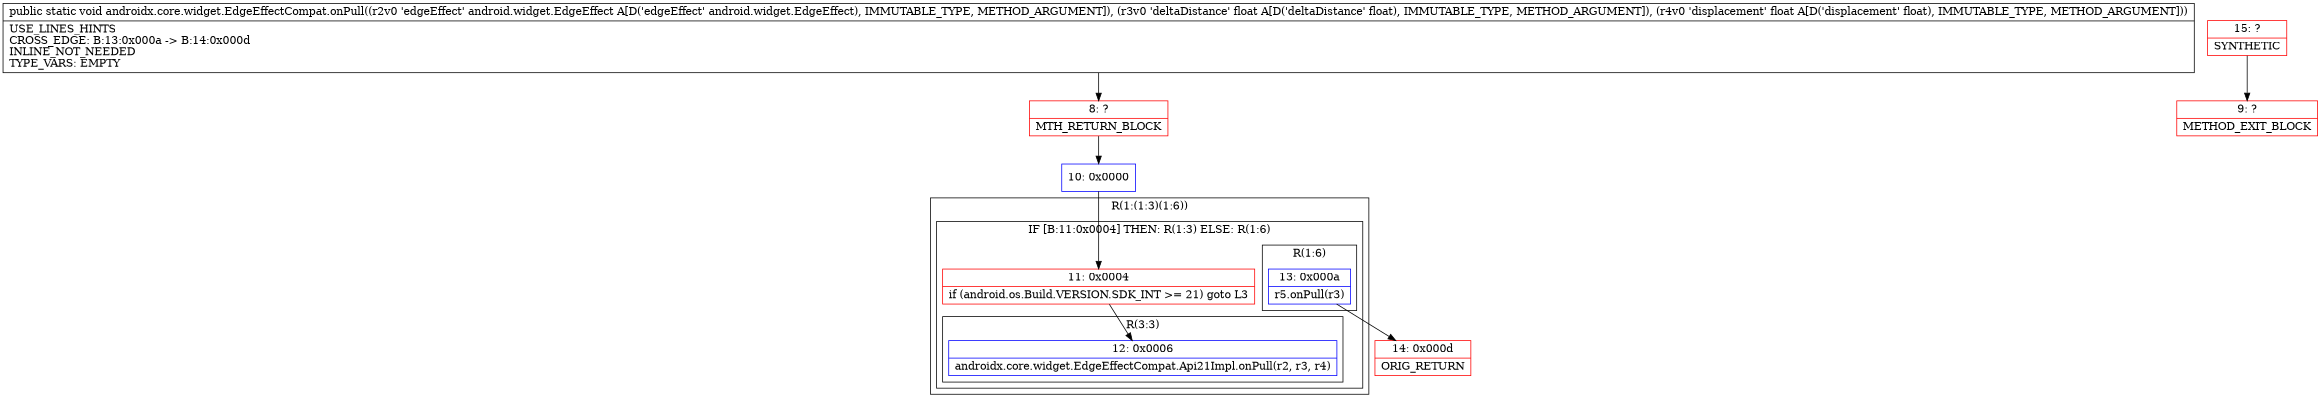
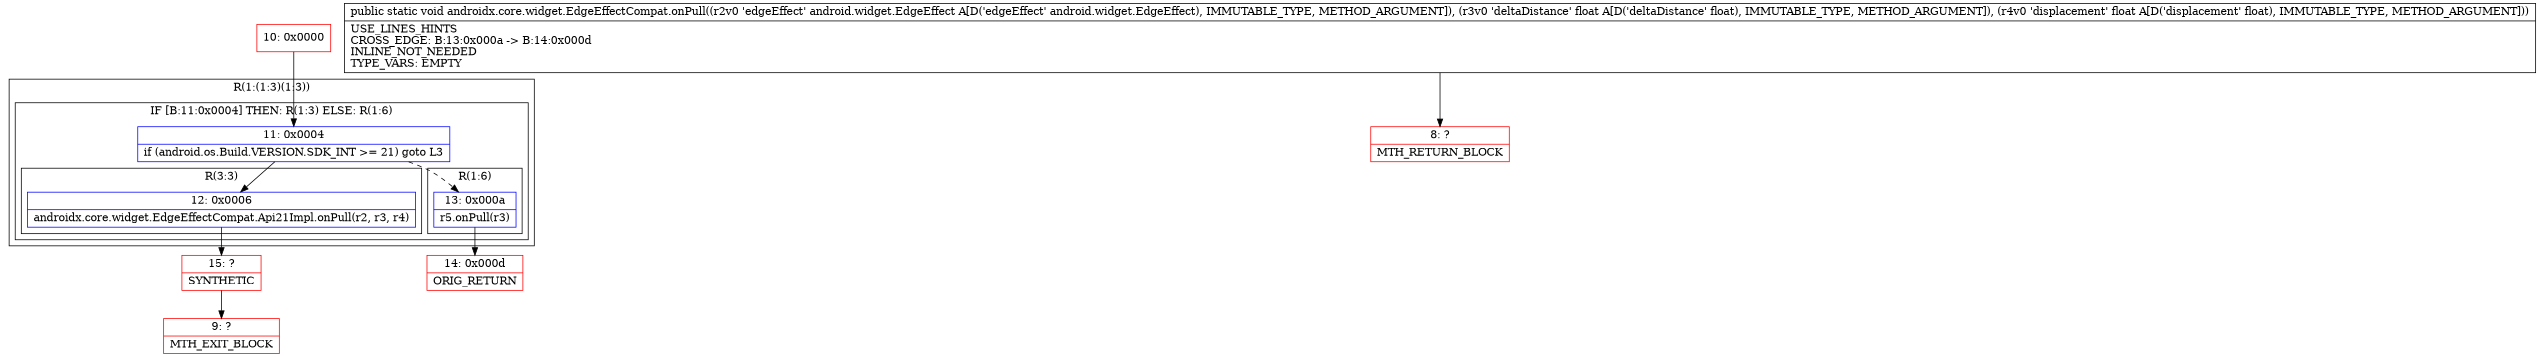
node "9: ?": text "METHOD_EXIT_BLOCK" -> "MTH_EXIT_BLOCK"
edge "8: ?" -> "10: 0x0000": removed
edge "11: 0x0004" -> "13: 0x000a": added
node "10: 0x0000": color blue -> red
cluster "R(1:(1:3)(1:6))": label "R(1:(1:3)(1:6))" -> "R(1:(1:3)(1:3))"
edge "12: 0x0006" -> "15: ?": added
node "11: 0x0004": color red -> blue
